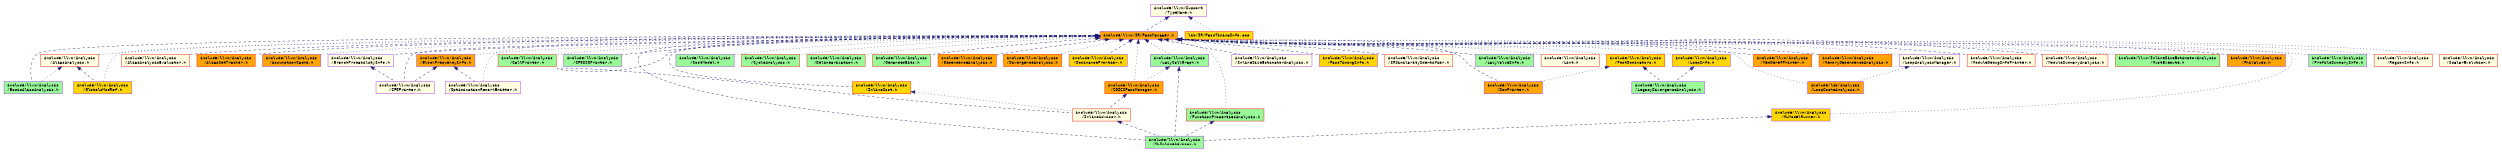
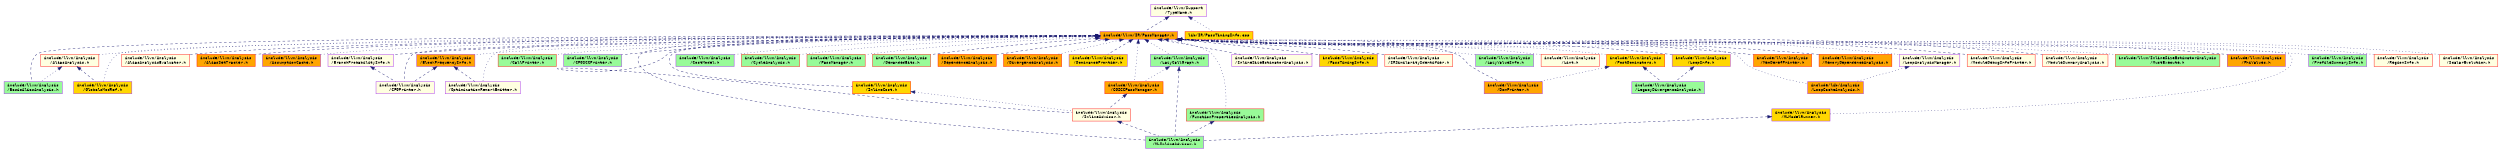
edge "include/llvm/Analysis /LoopInfo.h" -> "include/llvm/IR/PassManager.h": style dotted -> dashed
edge "include/llvm/Analysis /LazyValueInfo.h" -> "include/llvm/IR/PassManager.h": style dashed -> dotted
node "include/llvm/Analysis /Delinearization.h": label "include/llvm/Analysis /Delinearization.h" -> "include/llvm/Analysis /PassManager.h"
